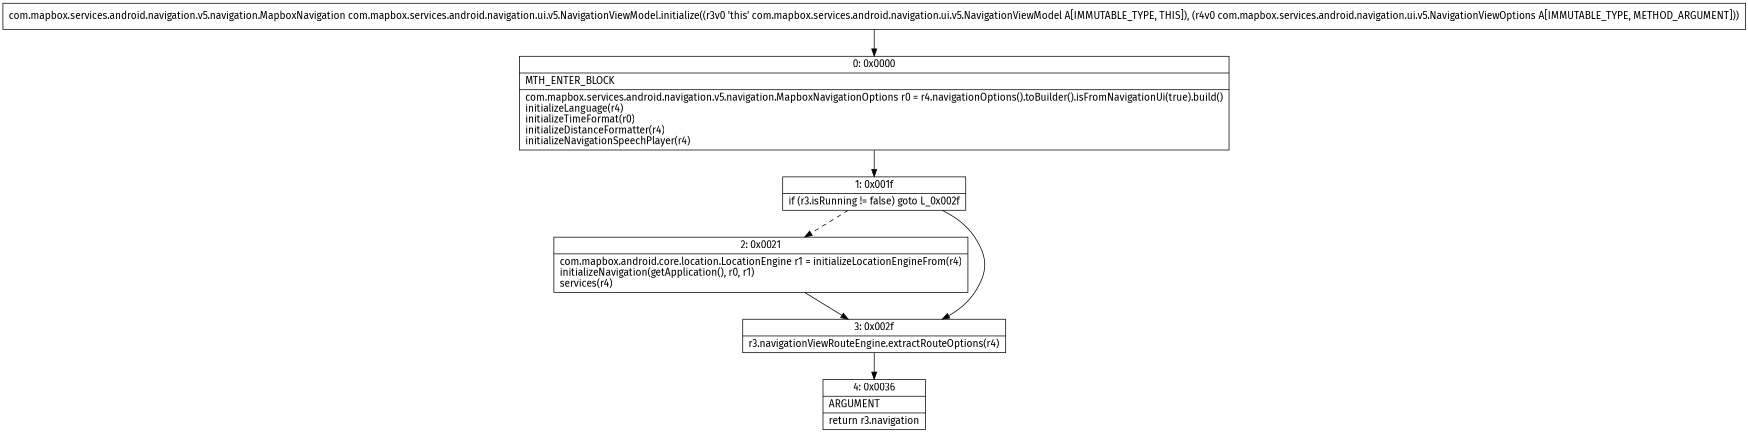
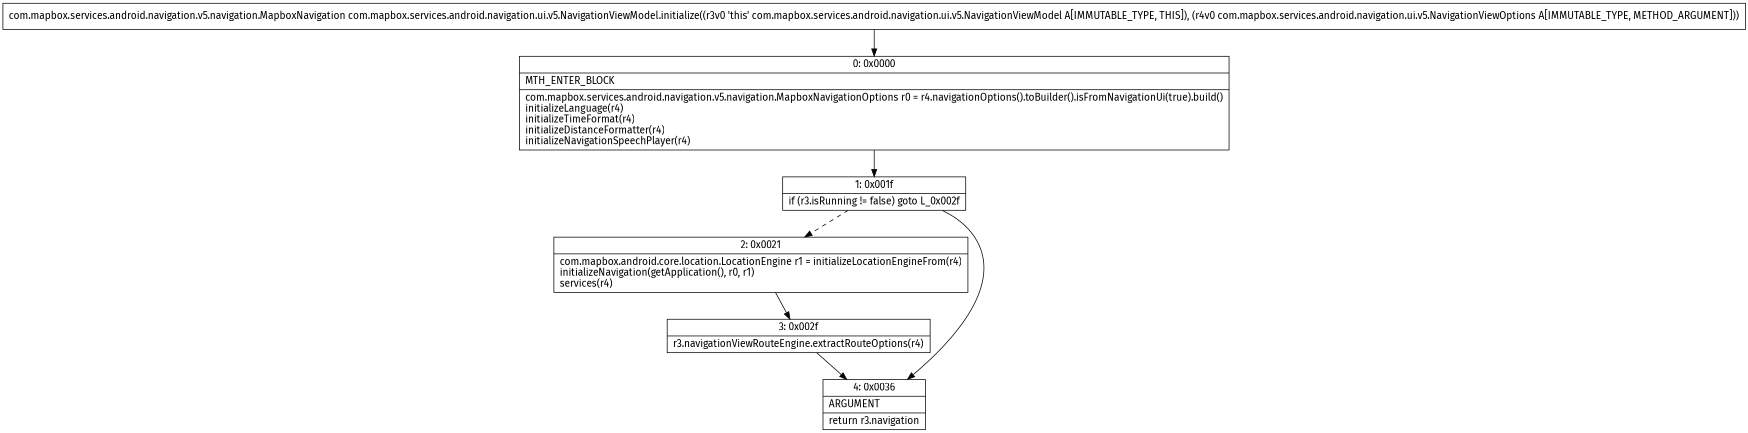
node "0: 0x0000": text "initializeTimeFormat(r0)" -> "initializeTimeFormat(r4)"
edge "1: 0x001f" -> "3: 0x002f": now "1: 0x001f" -> "4: 0x0036"
